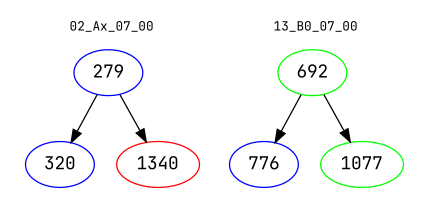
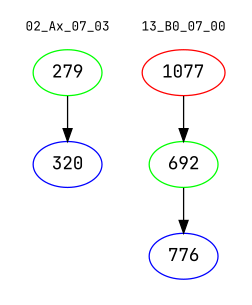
cluster "02_Ax_07_00": label "02_Ax_07_00" -> "02_Ax_07_03"
node "279": color blue -> green
edge "692" -> "1077": reversed
node "1340": removed
node "1077": color green -> red
